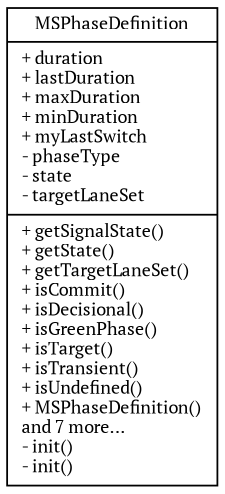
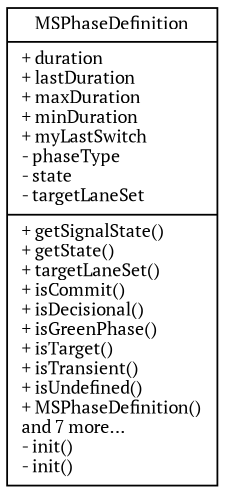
node "MSPhaseDefinition": text "+ getTargetLaneSet()" -> "+ targetLaneSet()"
